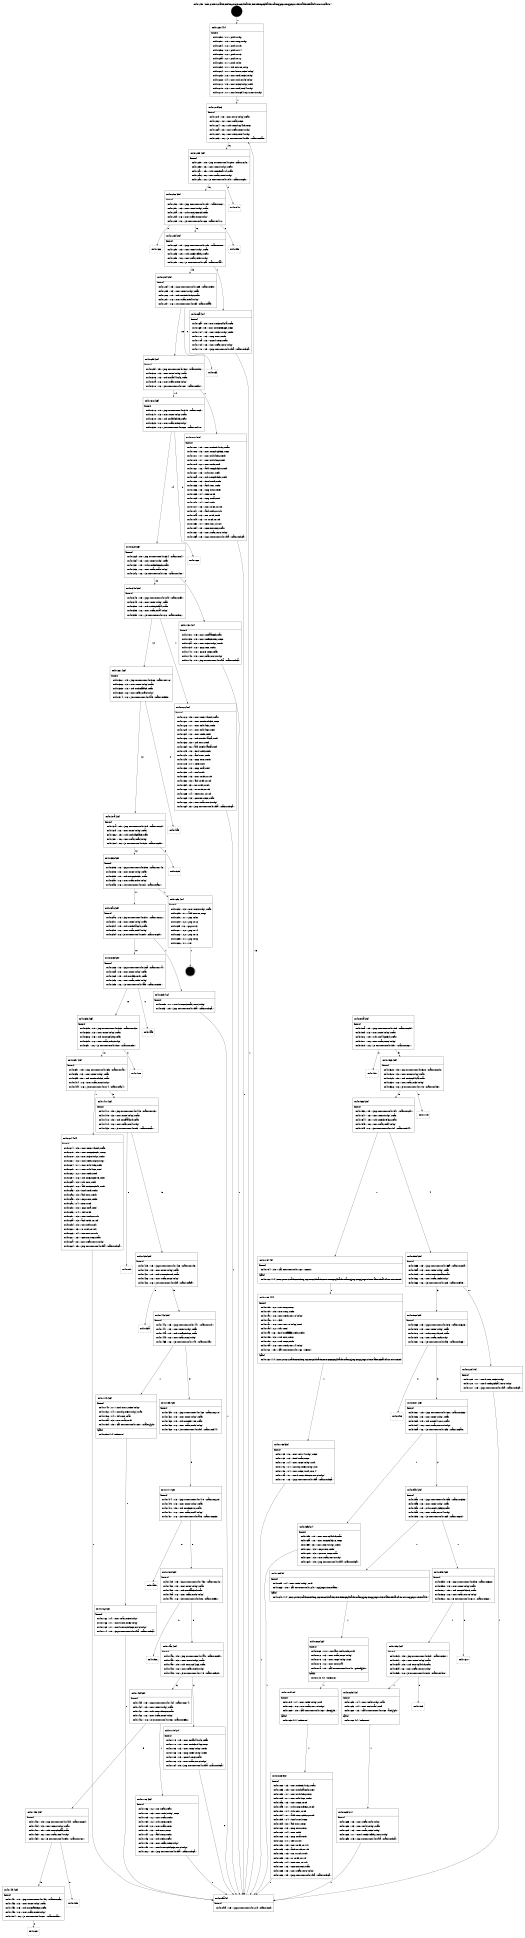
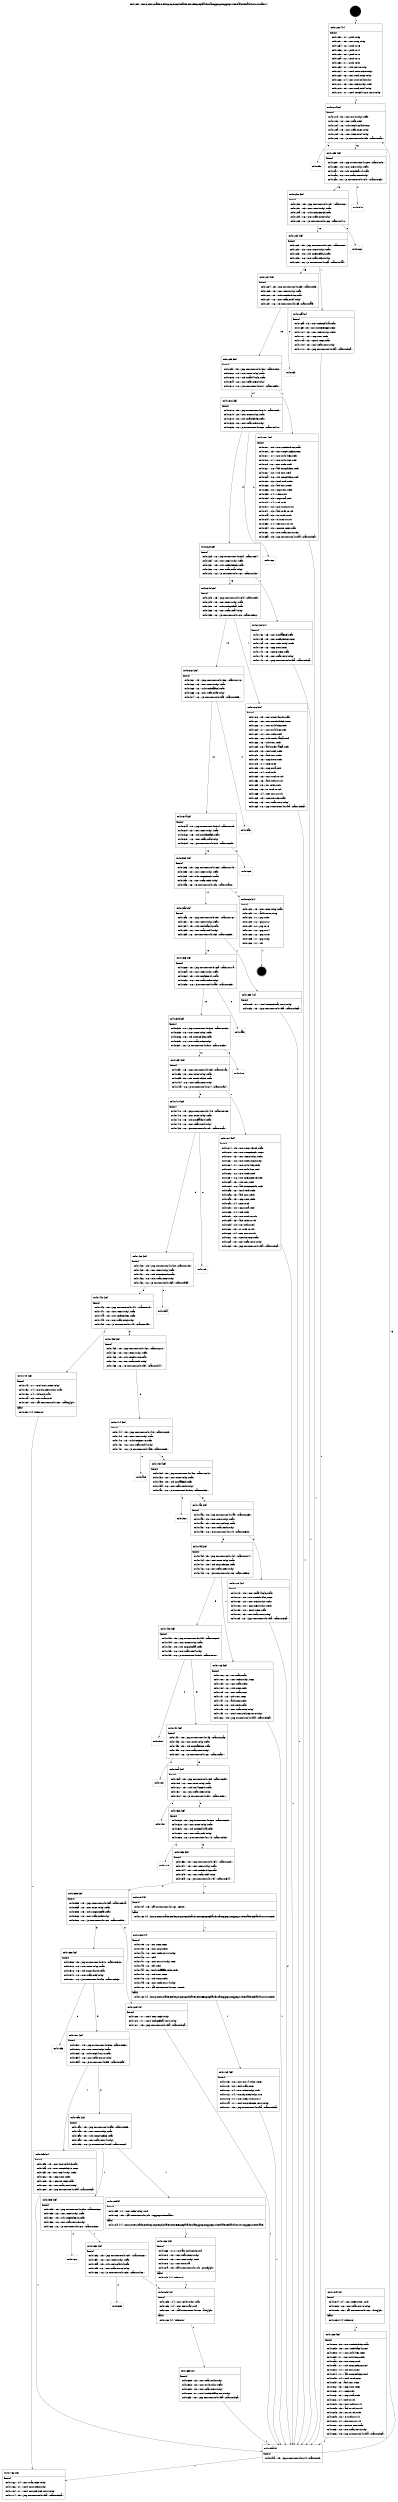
edge "0x4012b2 [25]" -> "0x401bf8": now "0x40127f [26]" -> "0x401bf8"
edge "0x401868 [23]" -> "0x40187f [15]": now "0x401868 [23]" -> "0x4016d8 [13]"
edge "0x4014f1 [25]" -> "0x40150a [25]": added, label "5"
edge "0x401762 [23]" -> "0x401dba [5]": reversed
